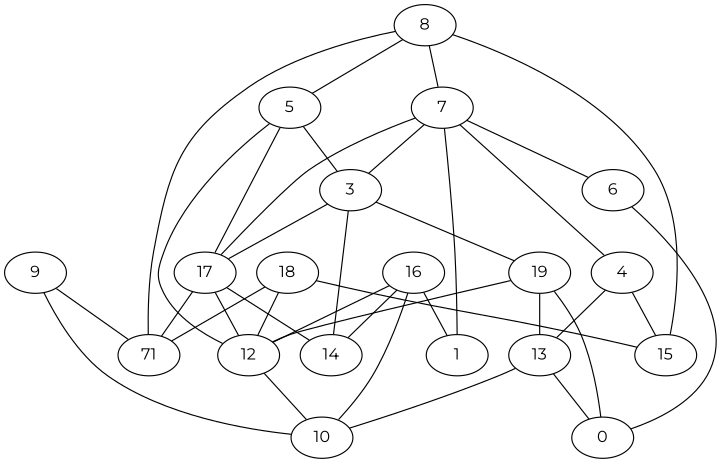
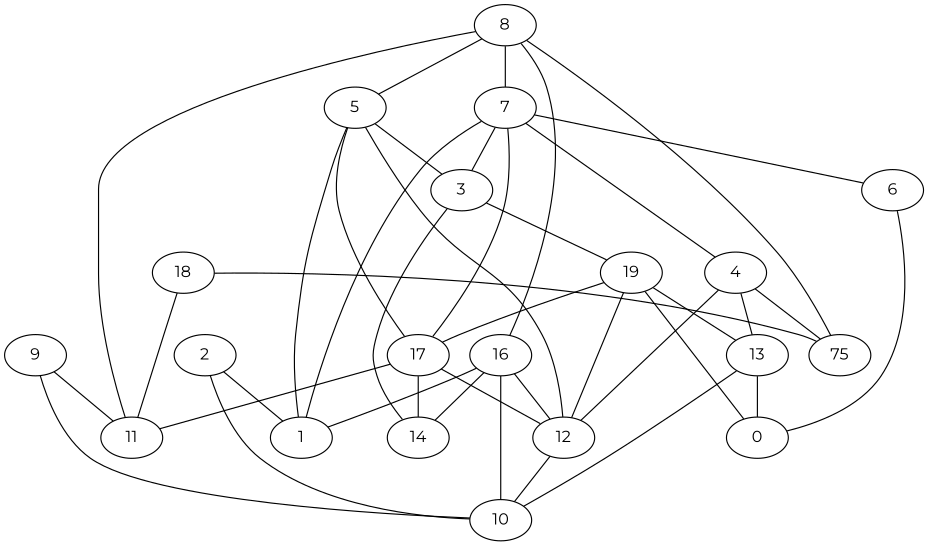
edge "8" -- "16": added
edge "3" -- "17": now "19" -- "17"
edge "5" -- "1": added
edge "18" -- "12": now "4" -- "12"
node "71": label "71" -> "11"
node "2": added
node "15": label "15" -> "75"
